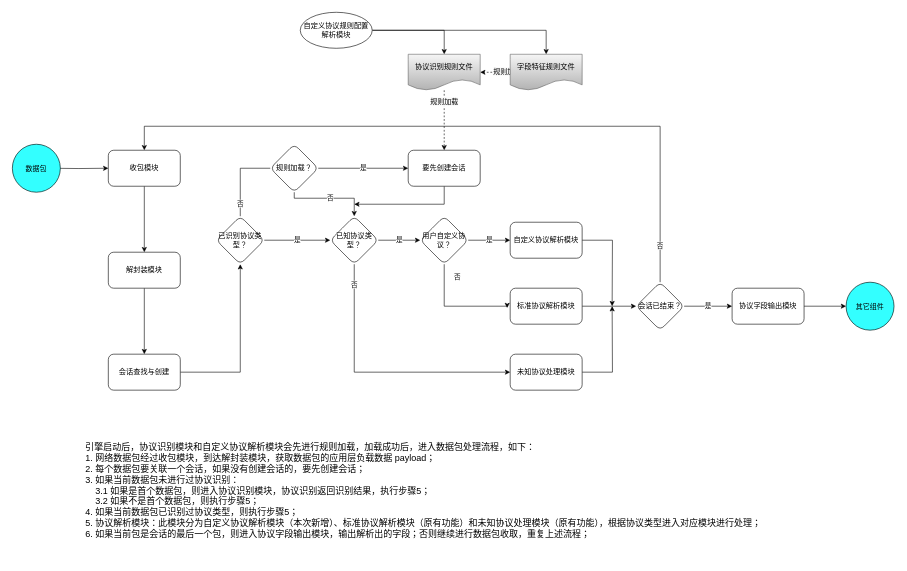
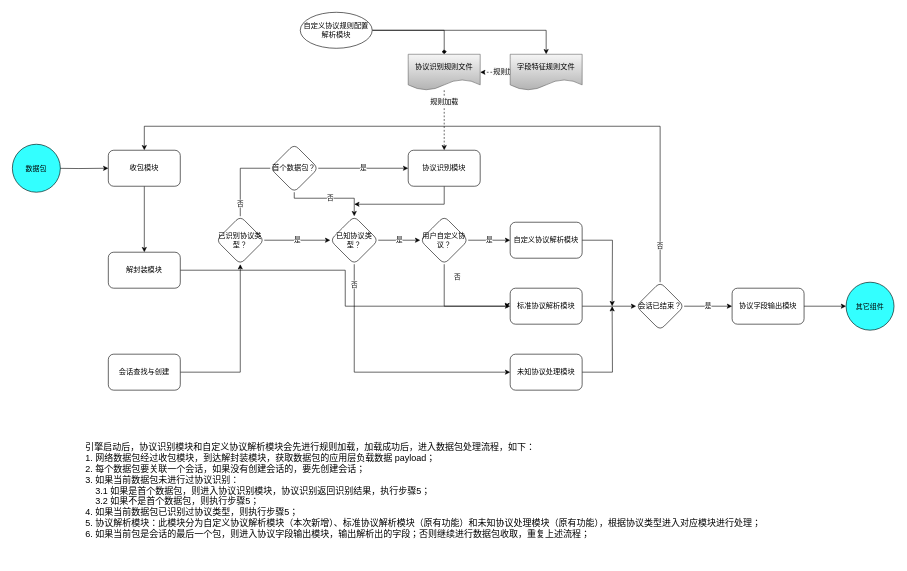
edge "自定义协议规则配置解析模块" -> "协议识别规则文件": arrowhead classic -> diamond
node "规则加载？": label "规则加载？" -> "首个数据包？"
node "要先创建会话": label "要先创建会话" -> "协议识别模块"
edge "解封装模块" -> "会话查找与创建": now "解封装模块" -> "标准协议解析模块"
